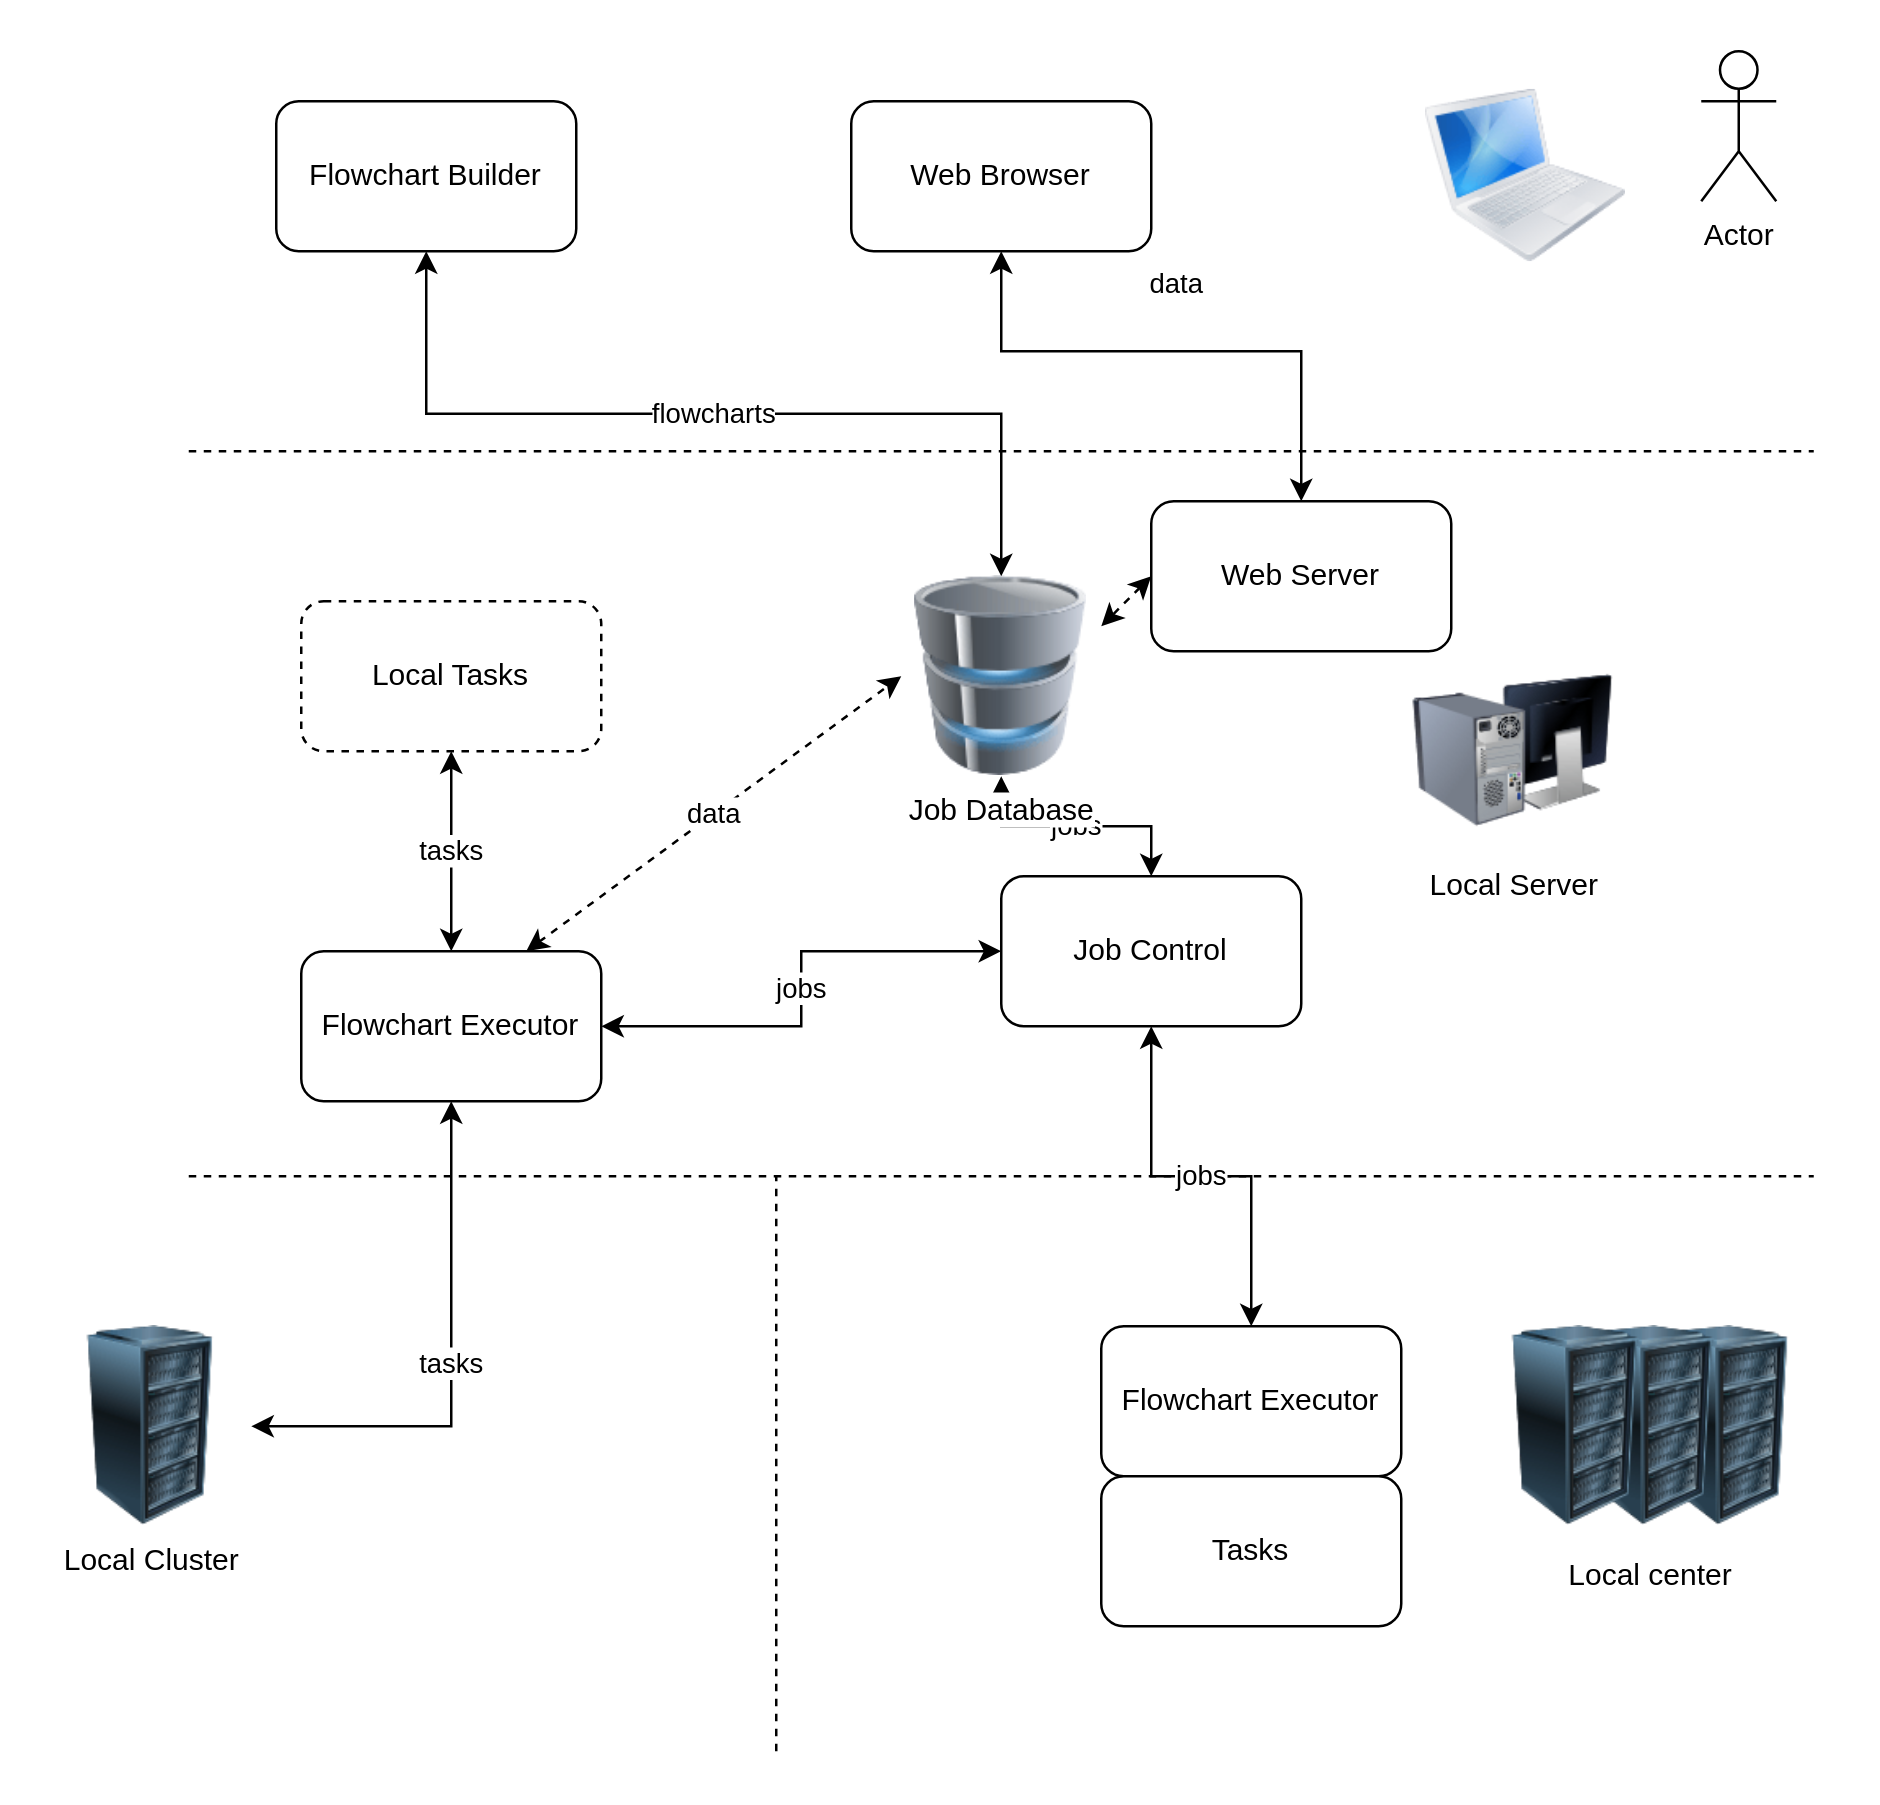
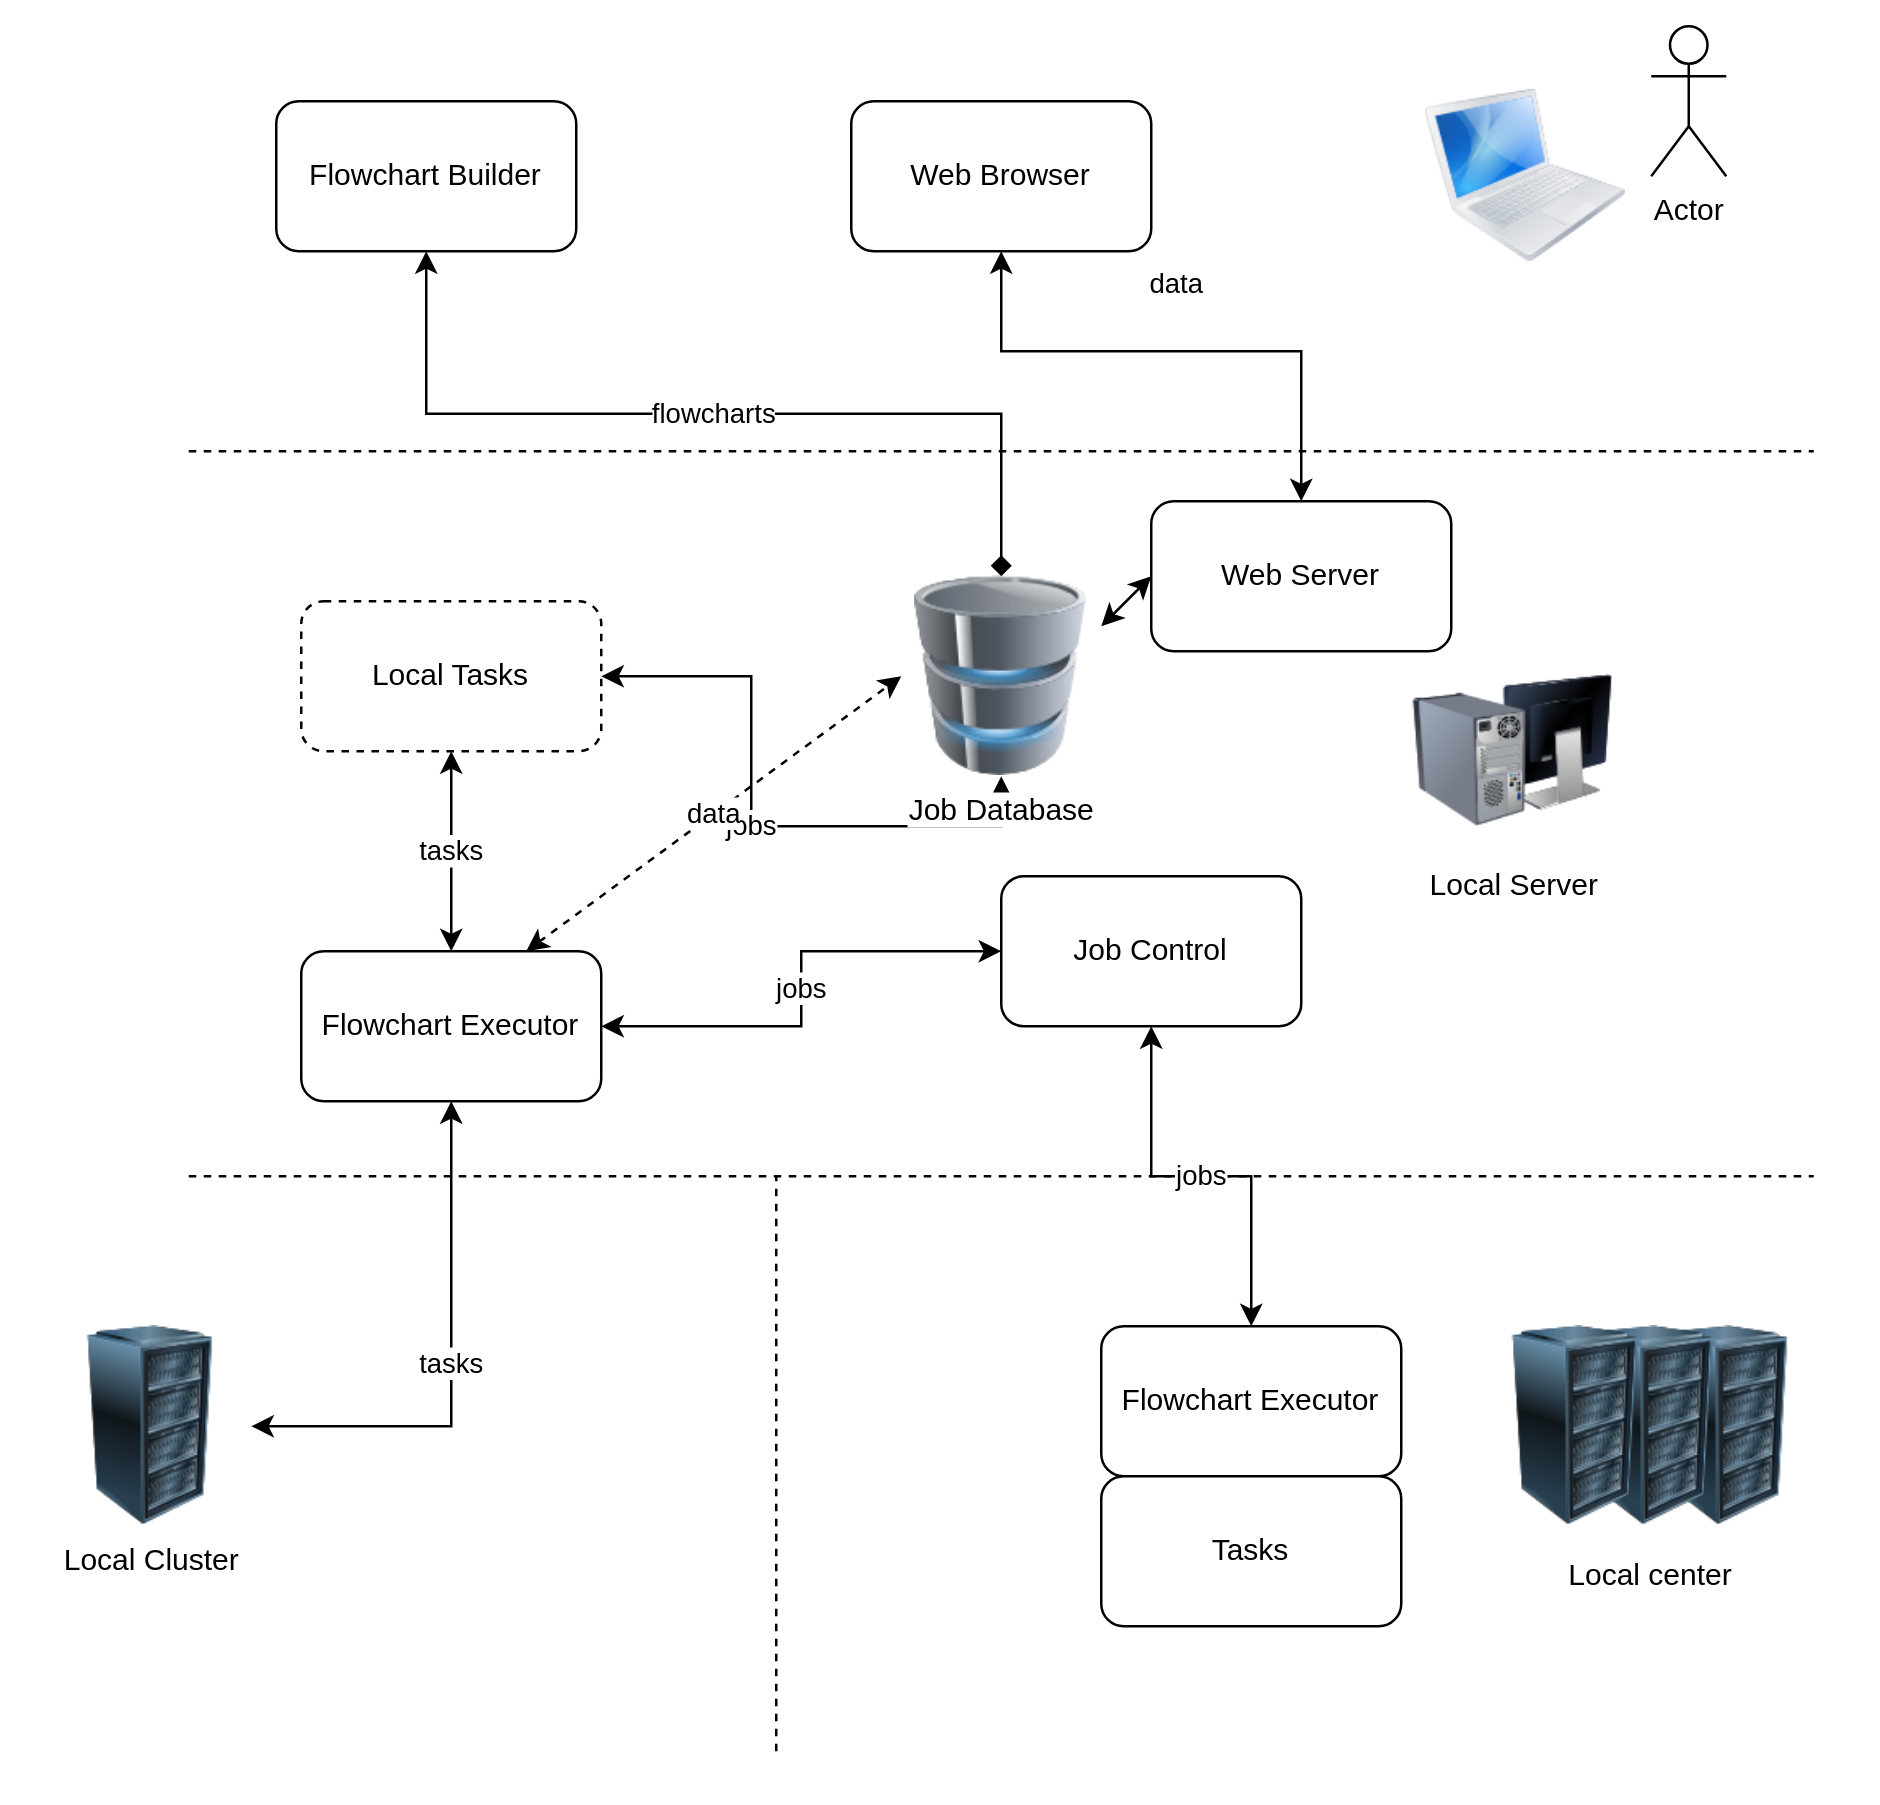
node "Actor": moved (1739, 126) -> (1689, 101)
edge "Flowchart Builder" -- "Job Database": arrowhead classic -> diamond
edge "Web Server" -- "Job Database": style dashed -> solid
edge "Job Database" -- "Job Control": now "Job Database" -- "Local Tasks"
